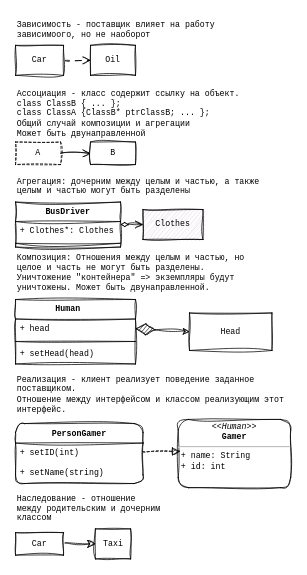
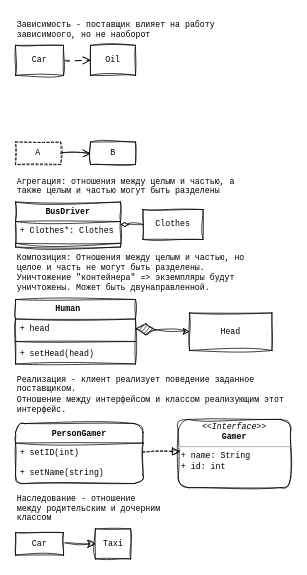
node "Ассоциация - класс содержит ссылку на объект. class ClassB { ... }; class ClassA {ClassB* ptrClassB; ... }; Общий случай композиции и агрегации Может быть двунаправленной": removed
node "Агрегация: дочерним между целым и частью, а также целым и частью могут быть разделены": label "Агрегация: дочерним между целым и частью, а также целым и частью могут быть разделены" -> "Агрегация: отношения между целым и частью, а также целым и частью могут быть разделены"
edge "BusDriver" -- "Clothes": arrowhead open -> none
node "Clothes": fillcolor #e1d5e7 -> #ffffff
node "<<Human>>Gamer + name: String+ id: int": label "<<Human>>Gamer + name: String+ id: int" -> "<<Interface>>Gamer + name: String+ id: int"
